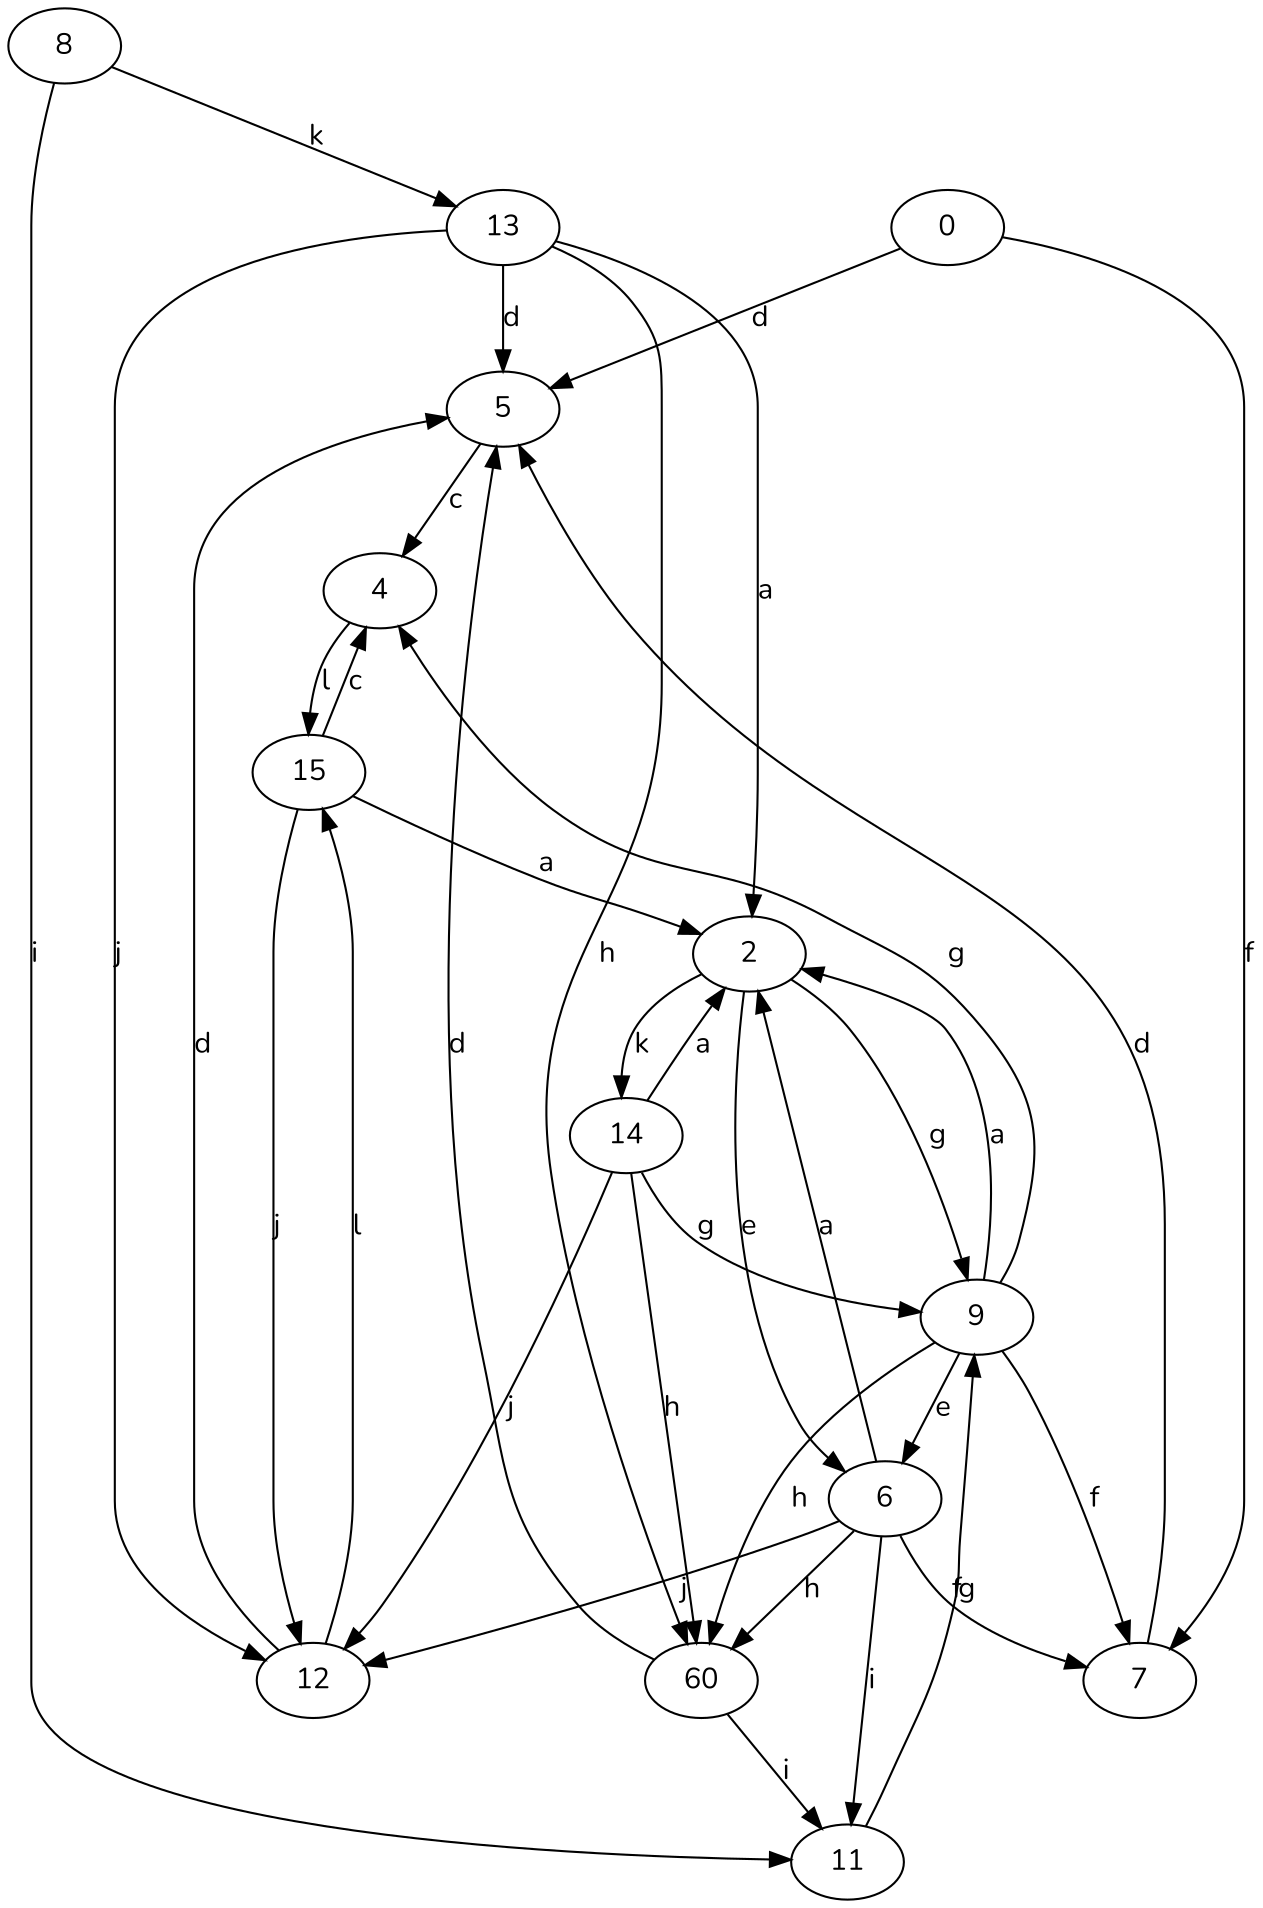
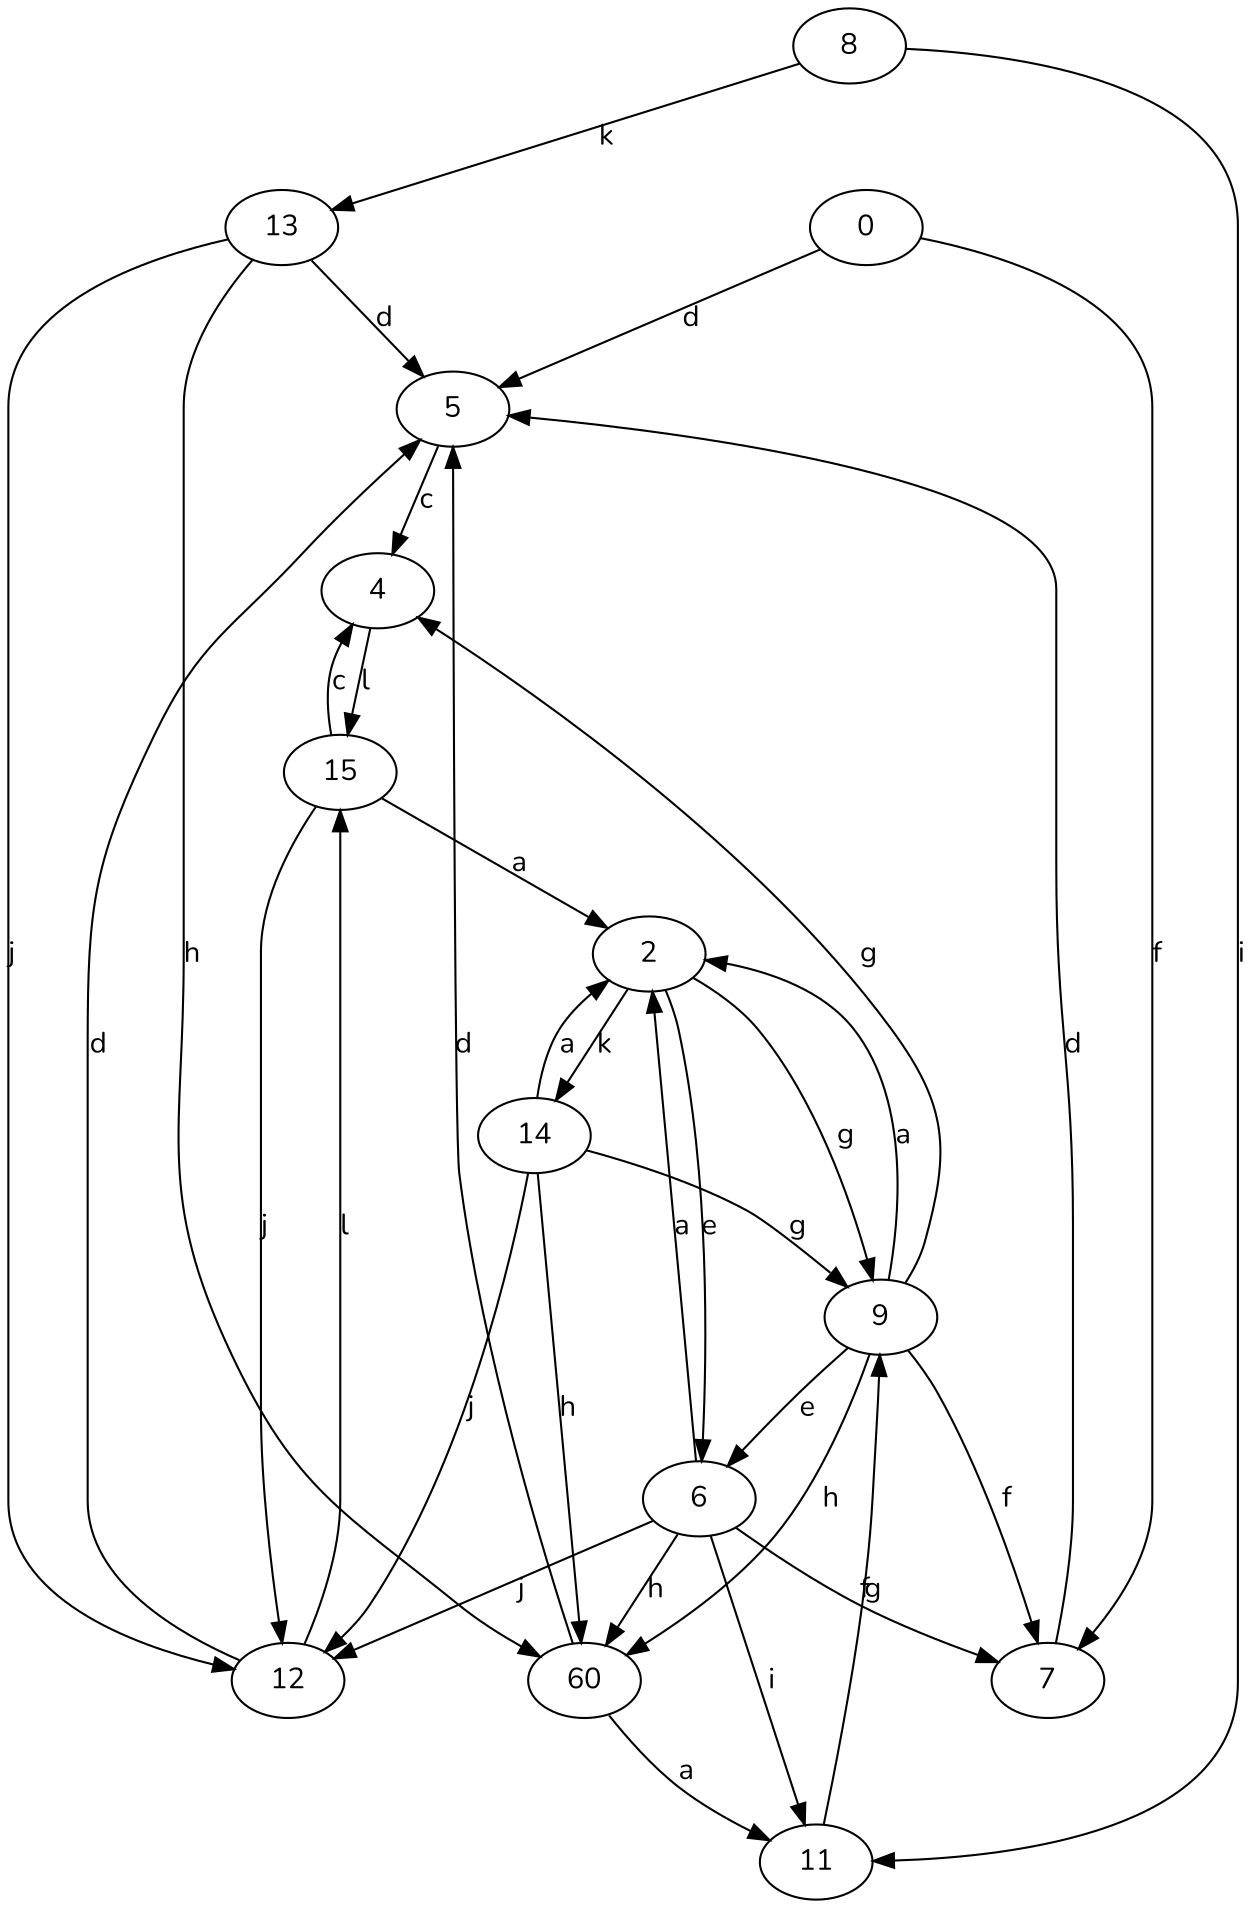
edge "13" -> "2": removed, label "a"
edge "60" -> "11": label "i" -> "a"
